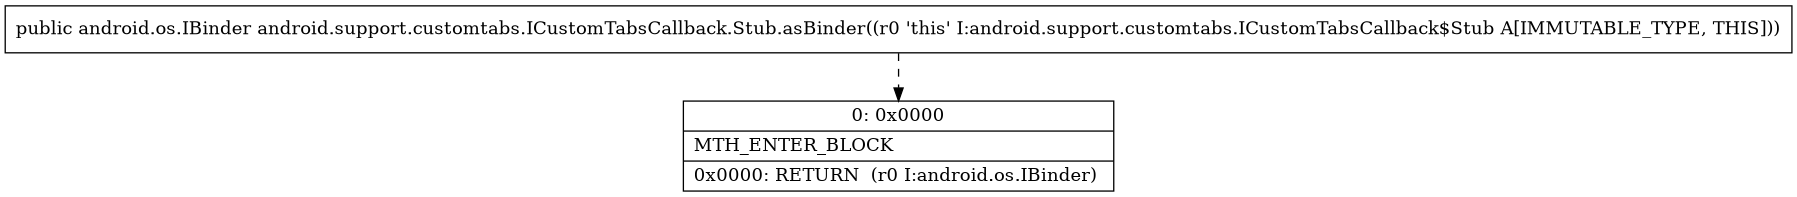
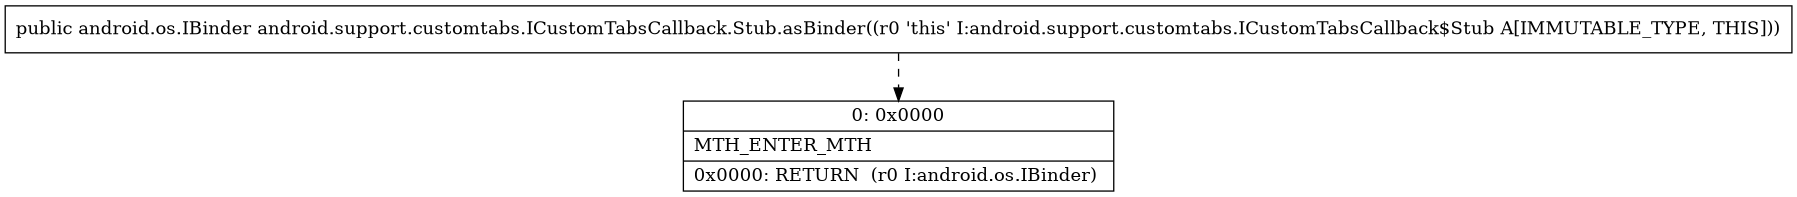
node "0: 0x0000": text "MTH_ENTER_BLOCK" -> "MTH_ENTER_MTH"
